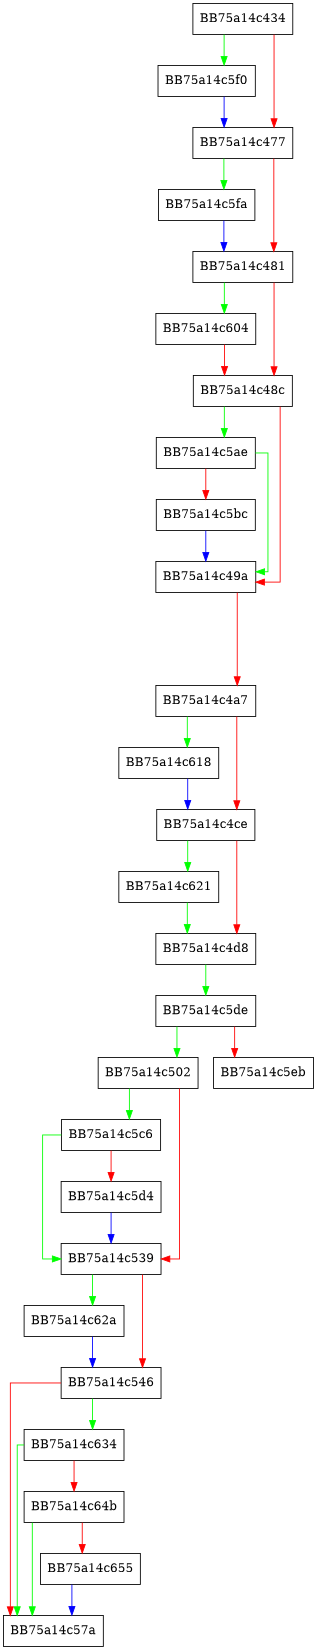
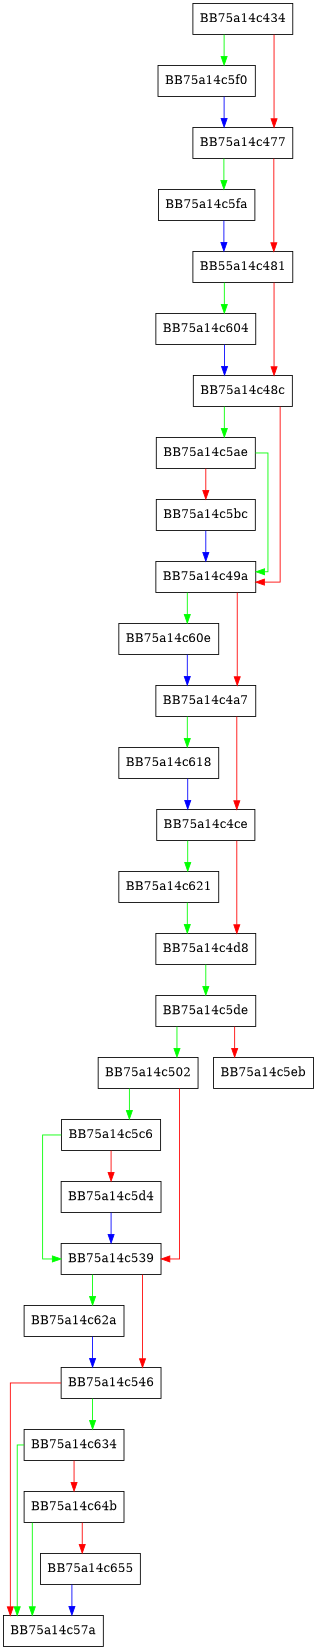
node "BB75a14c481": label "BB75a14c481" -> "BB55a14c481"
edge "BB75a14c604" -> "BB75a14c48c": color red -> blue
node "BB75a14c60e": added
